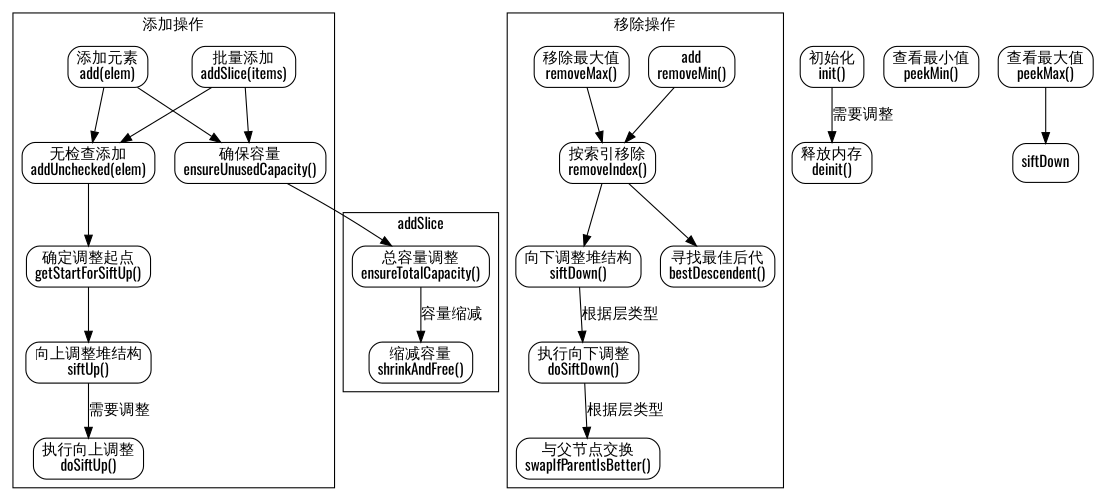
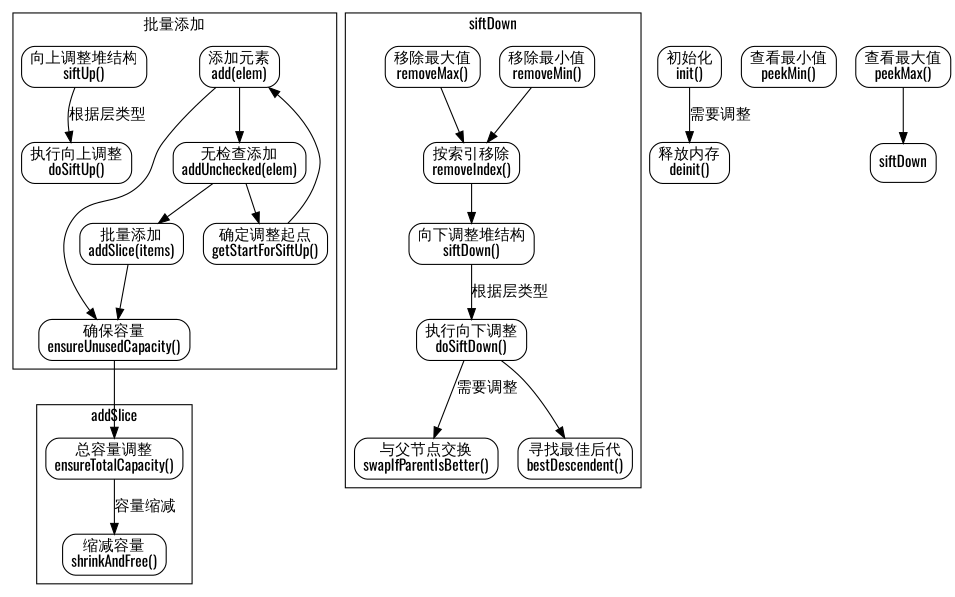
cluster "添加操作": label "添加操作" -> "批量添加"
cluster "移除操作": label "移除操作" -> "siftDown"
node "add removeMin()": label "add removeMin()" -> "移除最小值 removeMin()"
edge "批量添加 addSlice(items)" -> "无检查添加 addUnchecked(elem)": reversed
edge "按索引移除 removeIndex()" -> "寻找最佳后代 bestDescendent()": now "执行向下调整 doSiftDown()" -> "寻找最佳后代 bestDescendent()"
edge "确定调整起点 getStartForSiftUp()" -> "向上调整堆结构 siftUp()": now "确定调整起点 getStartForSiftUp()" -> "添加元素 add(elem)"
edge "向上调整堆结构 siftUp()" -> "执行向上调整 doSiftUp()": label "需要调整" -> "根据层类型"
edge "执行向下调整 doSiftDown()" -> "与父节点交换 swapIfParentIsBetter()": label "根据层类型" -> "需要调整"
